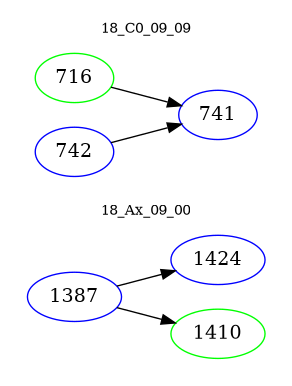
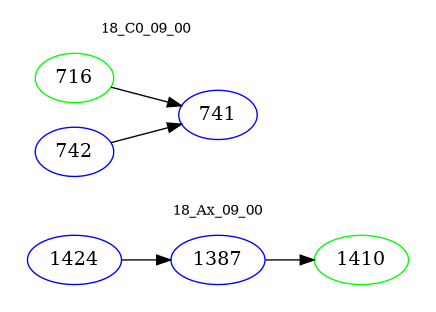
cluster "18_C0_09_09": label "18_C0_09_09" -> "18_C0_09_00"
edge "1387" -> "1424": reversed
